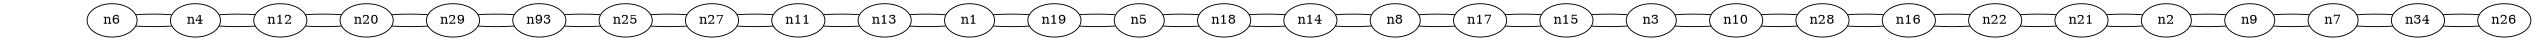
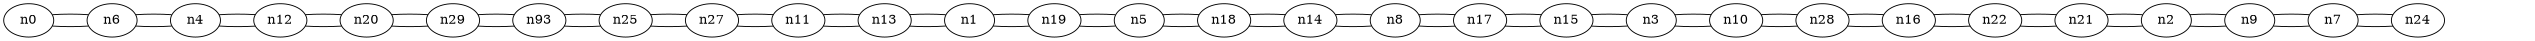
node "n0": added
node "n34": label "n34" -> "n24"
node "n26": removed
